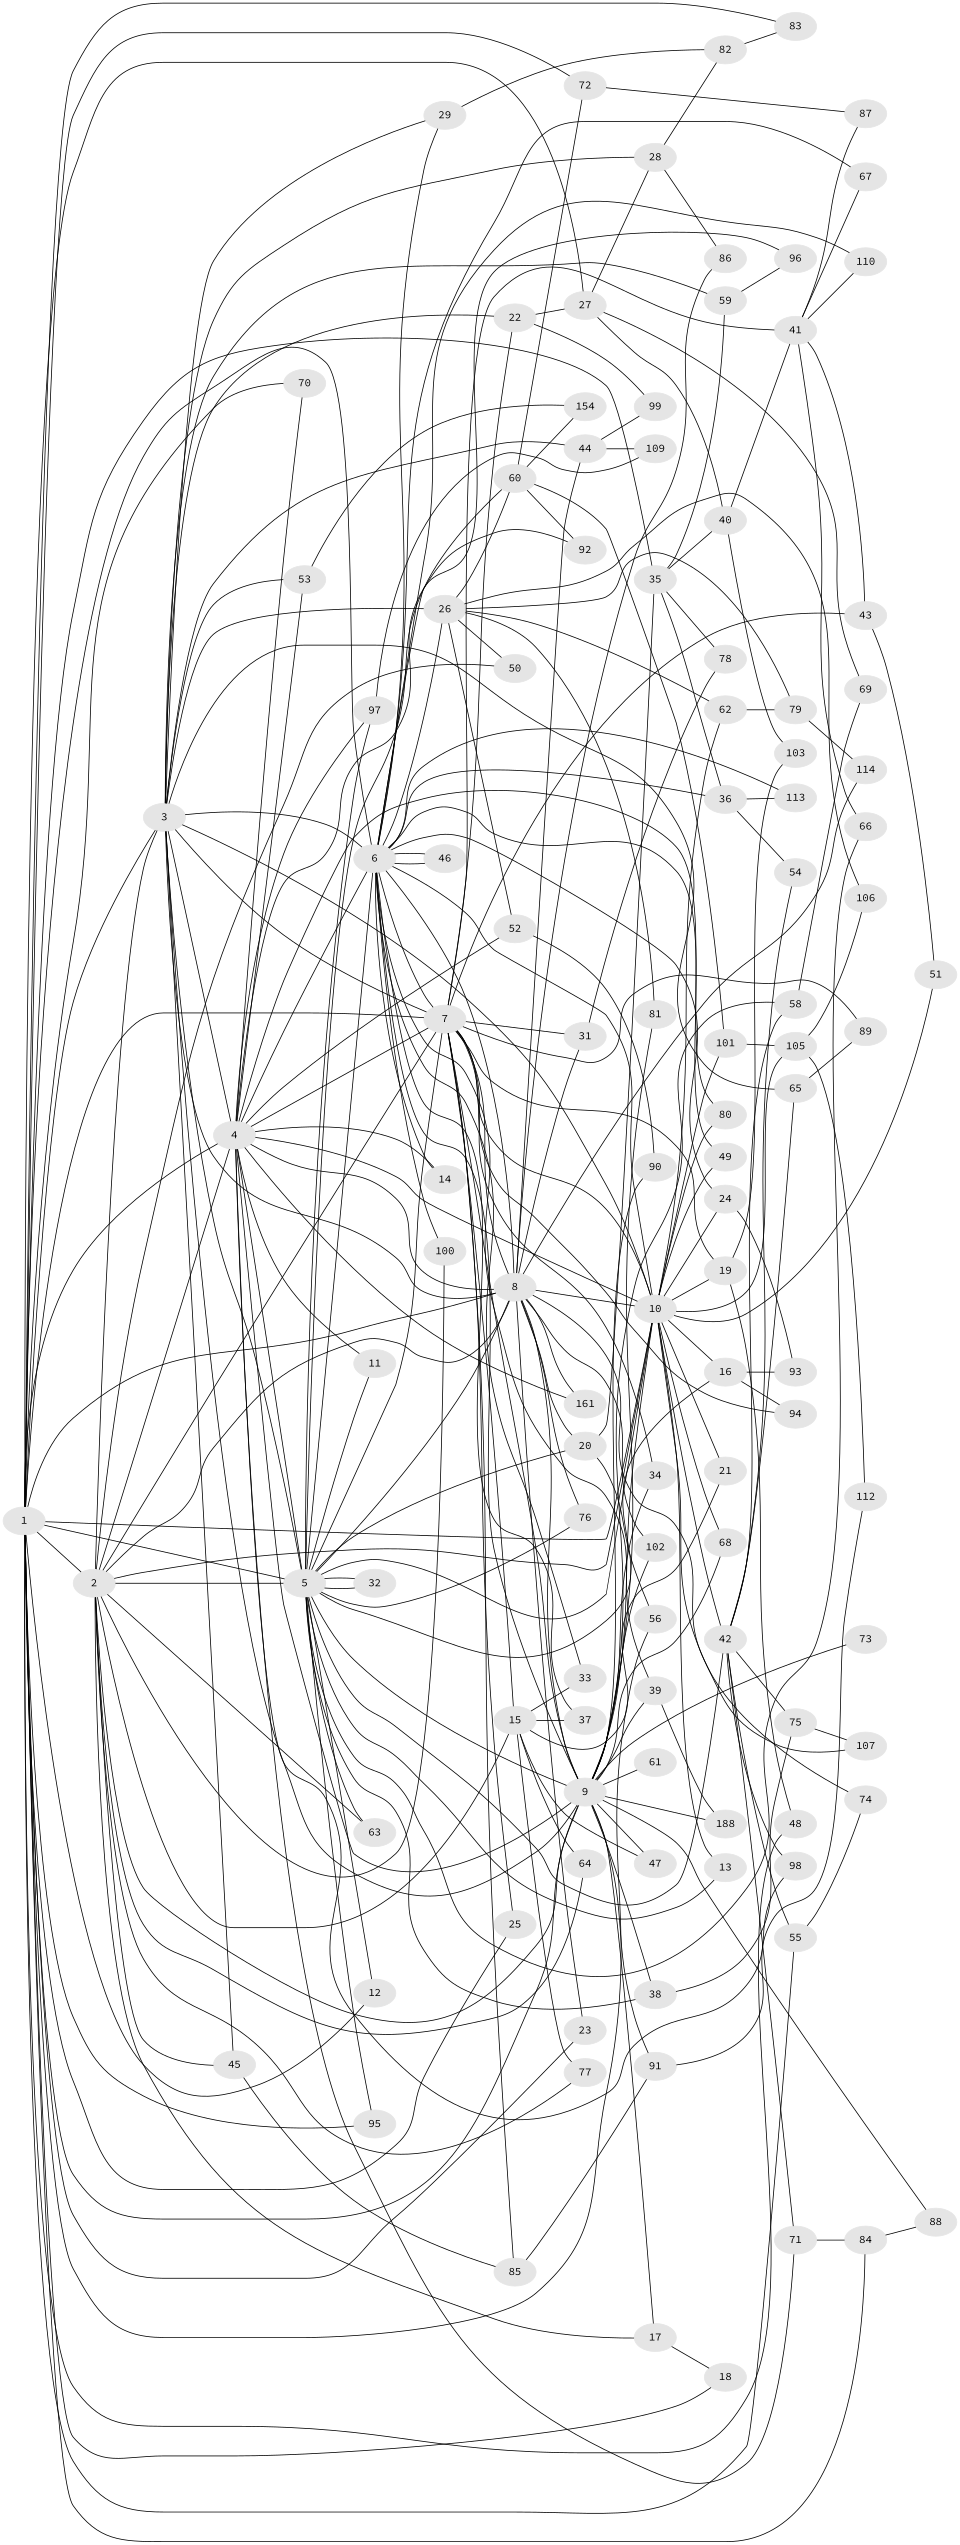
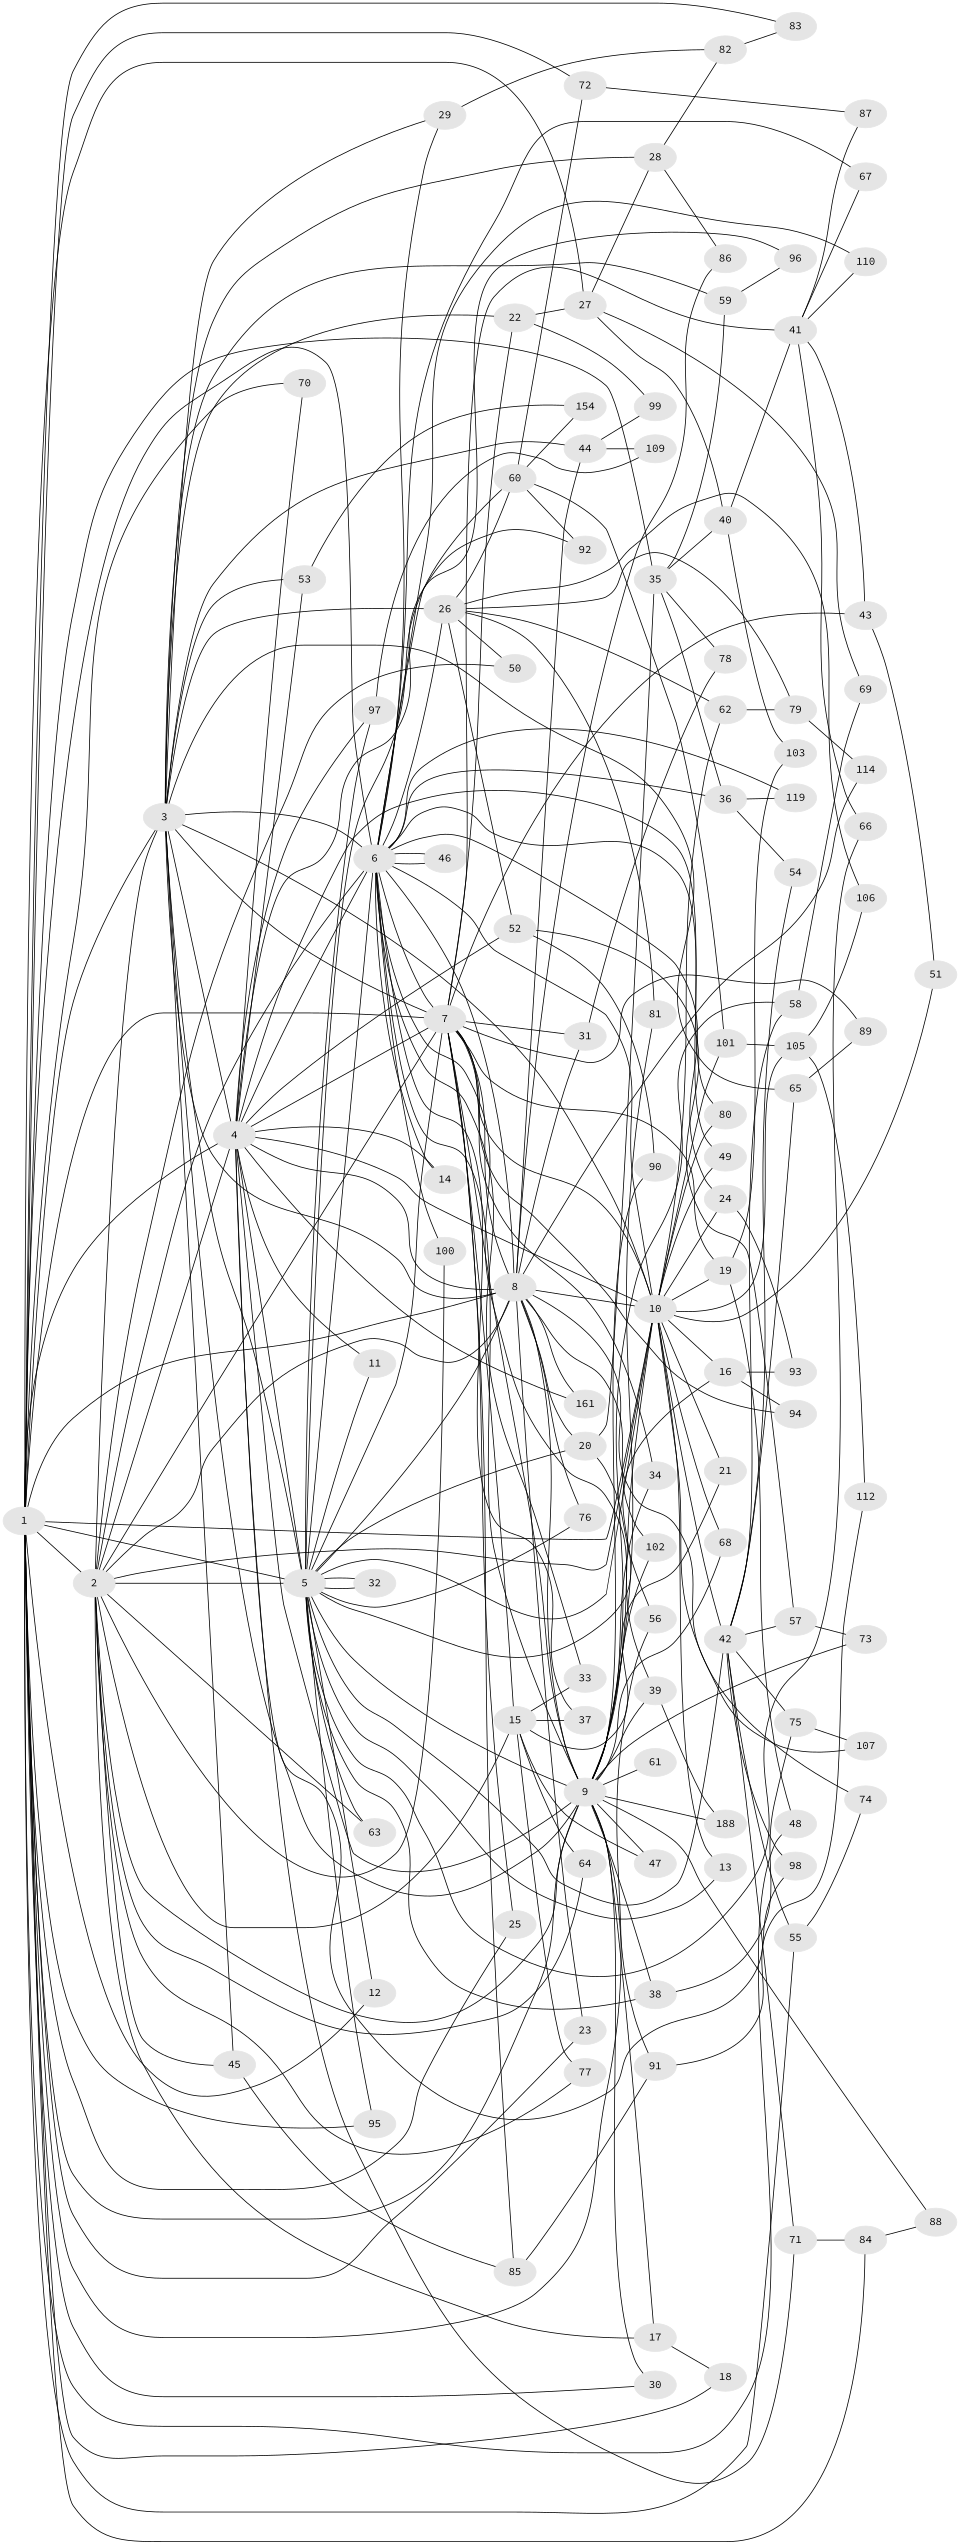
node "113": label "113" -> "119"
edge "6" -- "2": added
node "57": added
node "30": added
